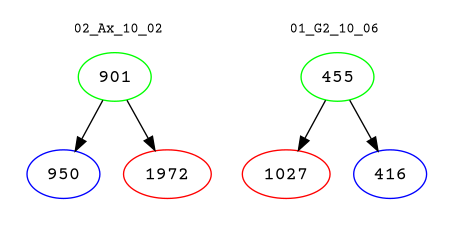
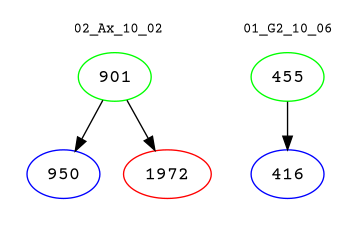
node "1027": removed
